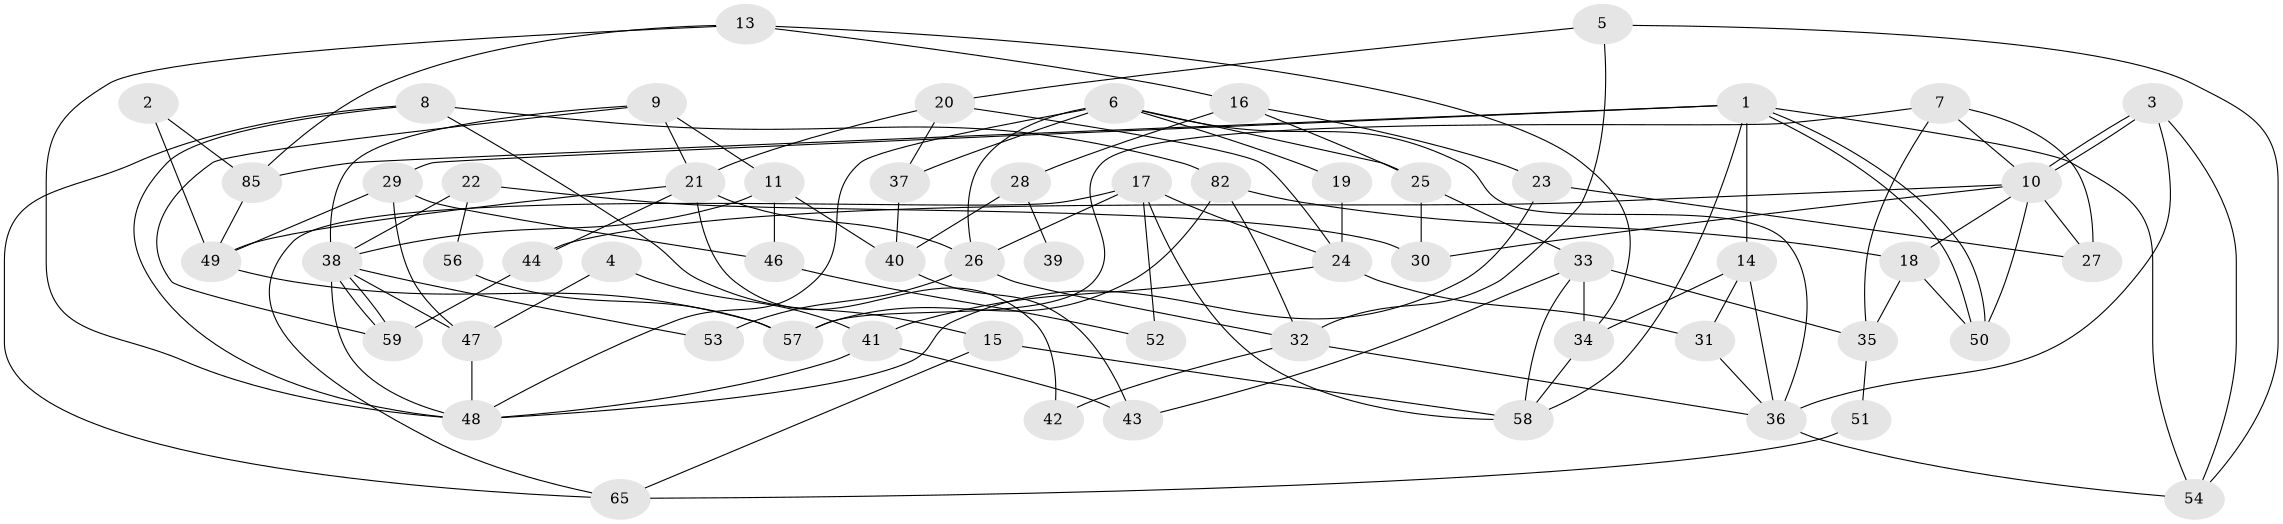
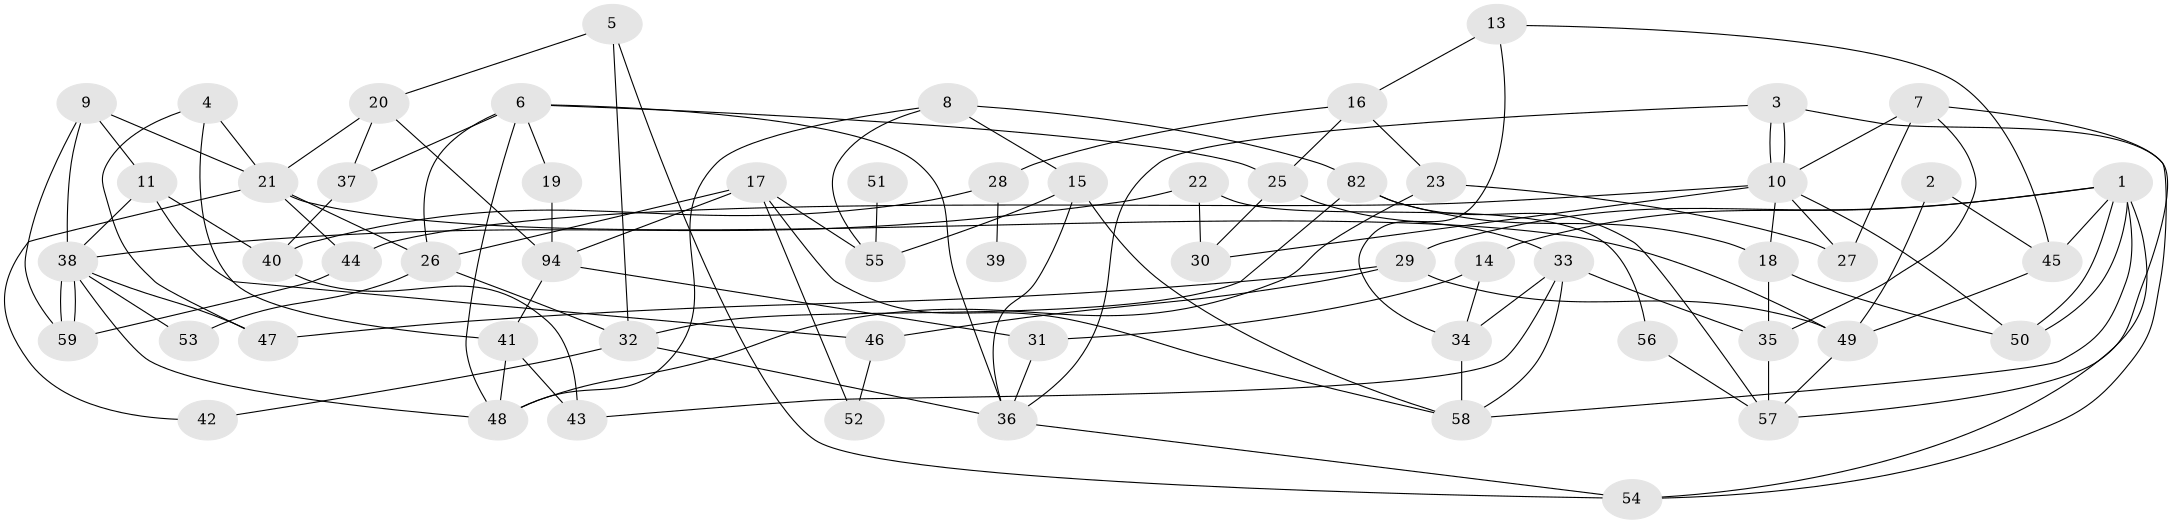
edge "13" -- "48": removed
edge "4" -- "21": added
node "85": label "85" -> "45"
node "24": label "24" -> "94"
edge "14" -- "36": now "15" -- "36"
edge "47" -- "48": removed
edge "35" -- "51": now "35" -- "57"
node "65": label "65" -> "55"
